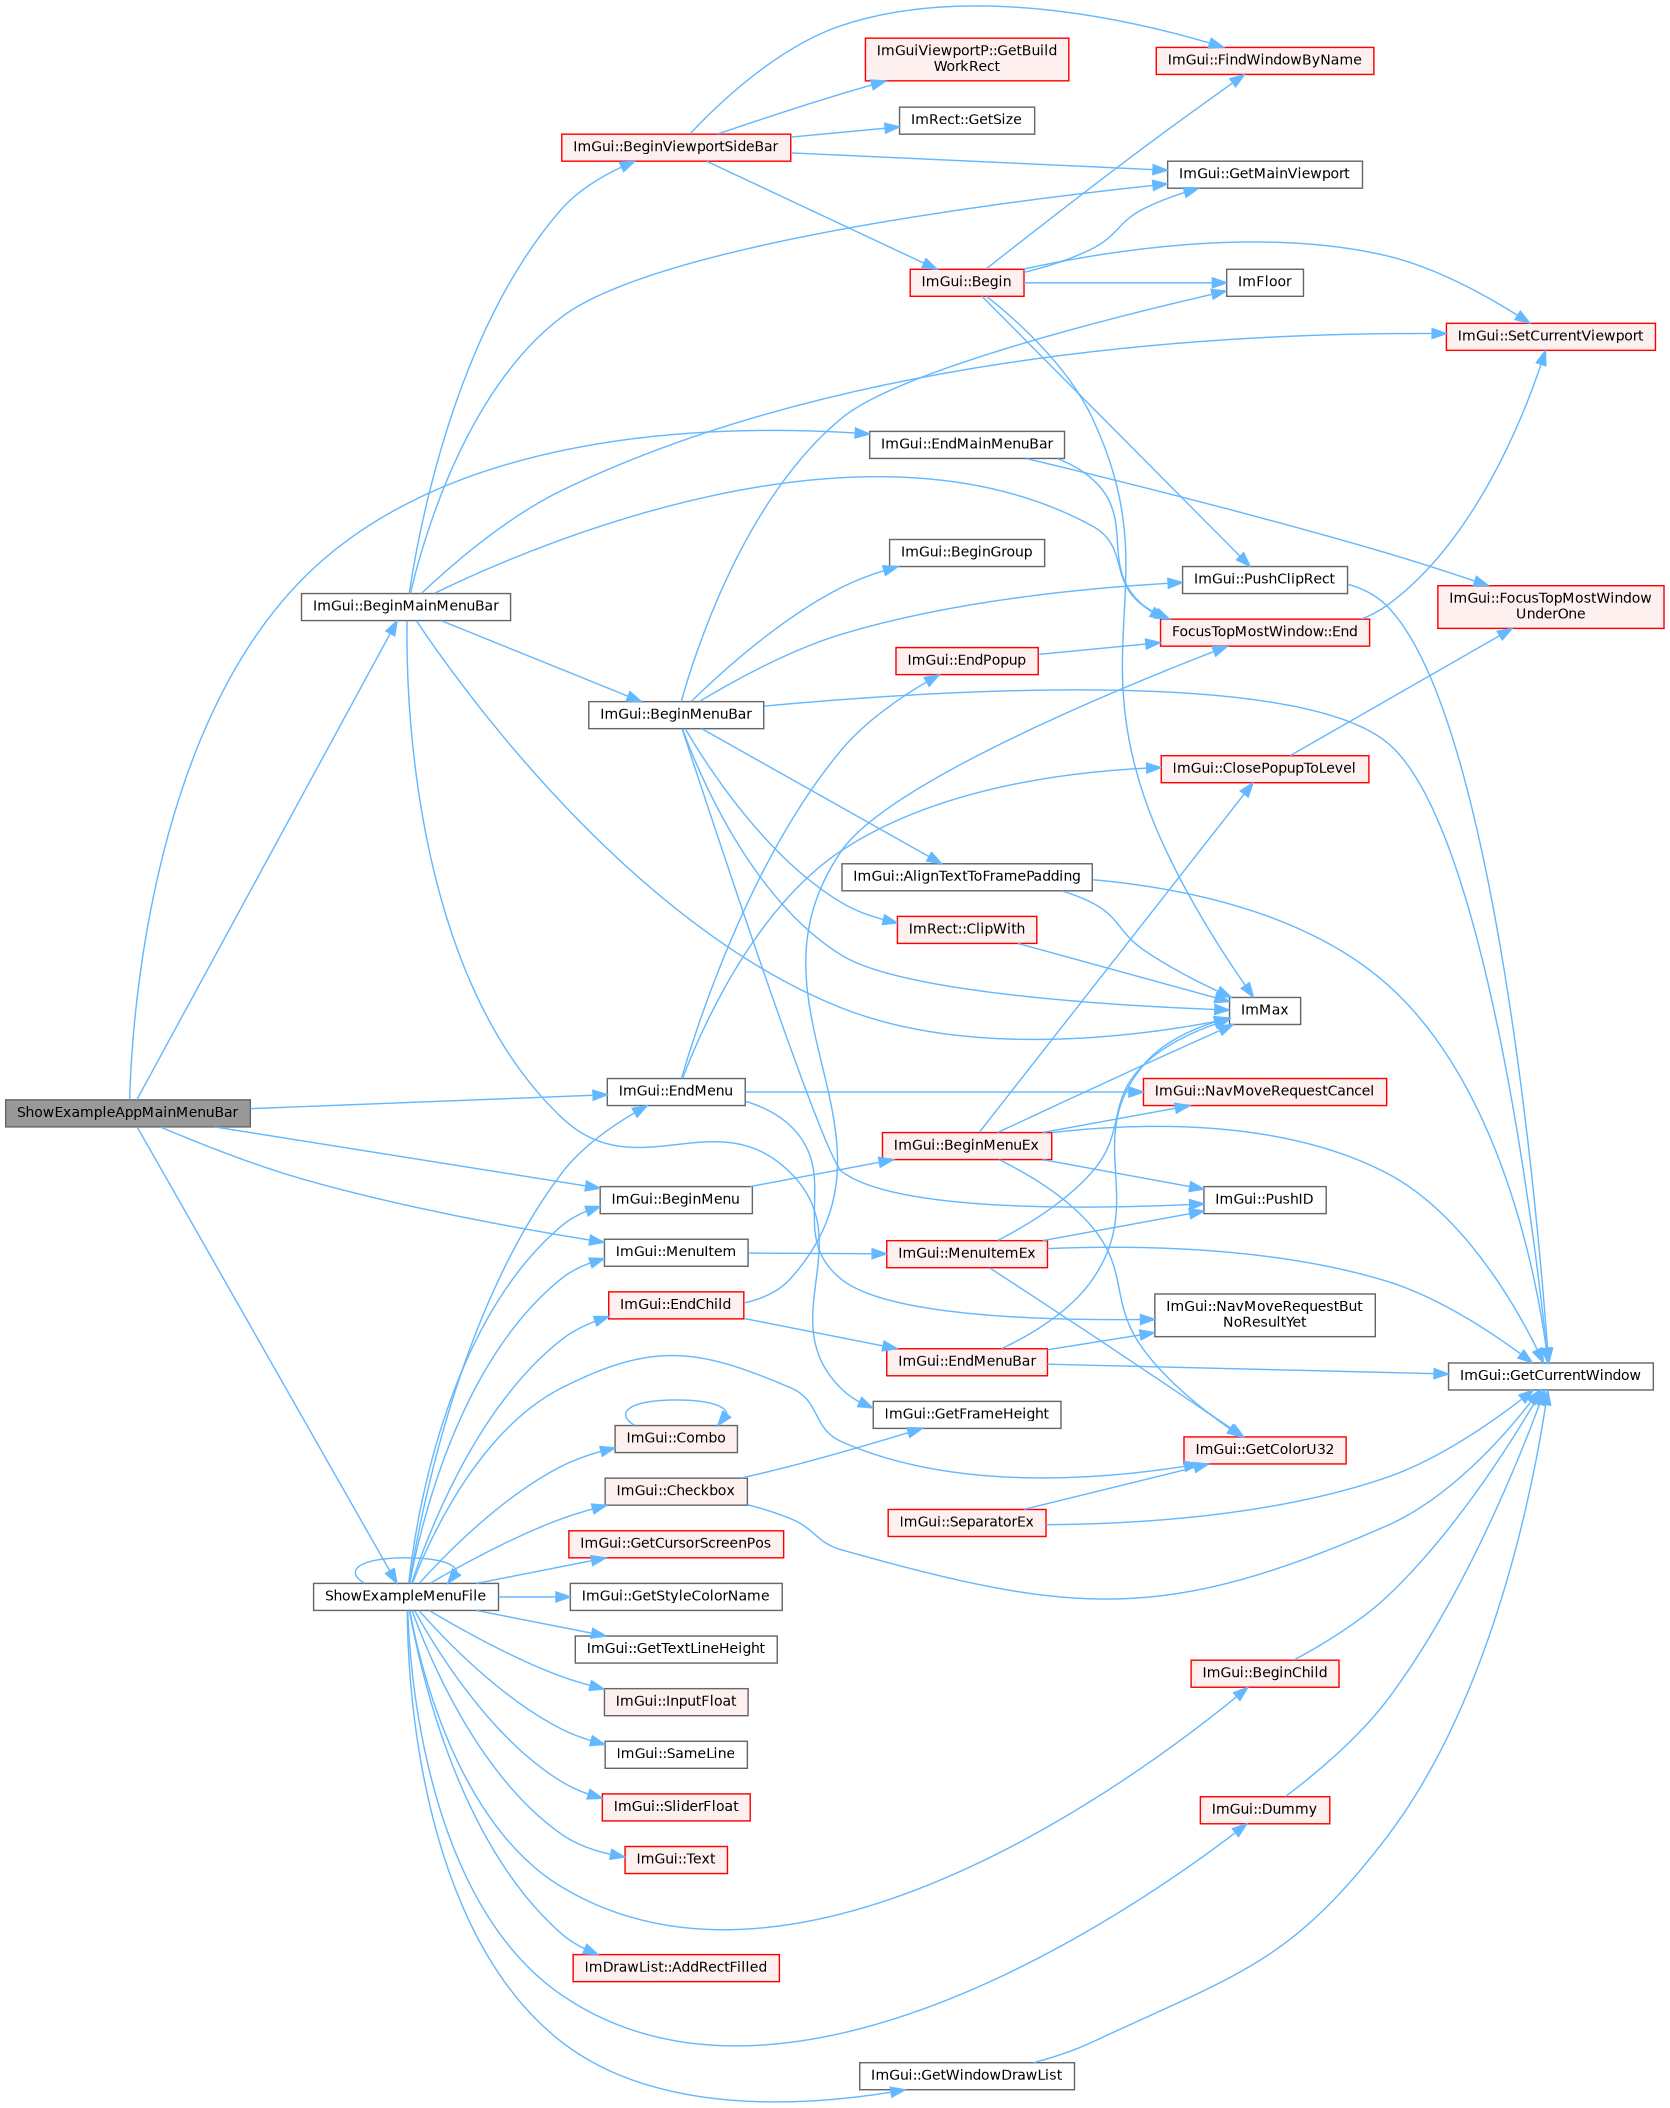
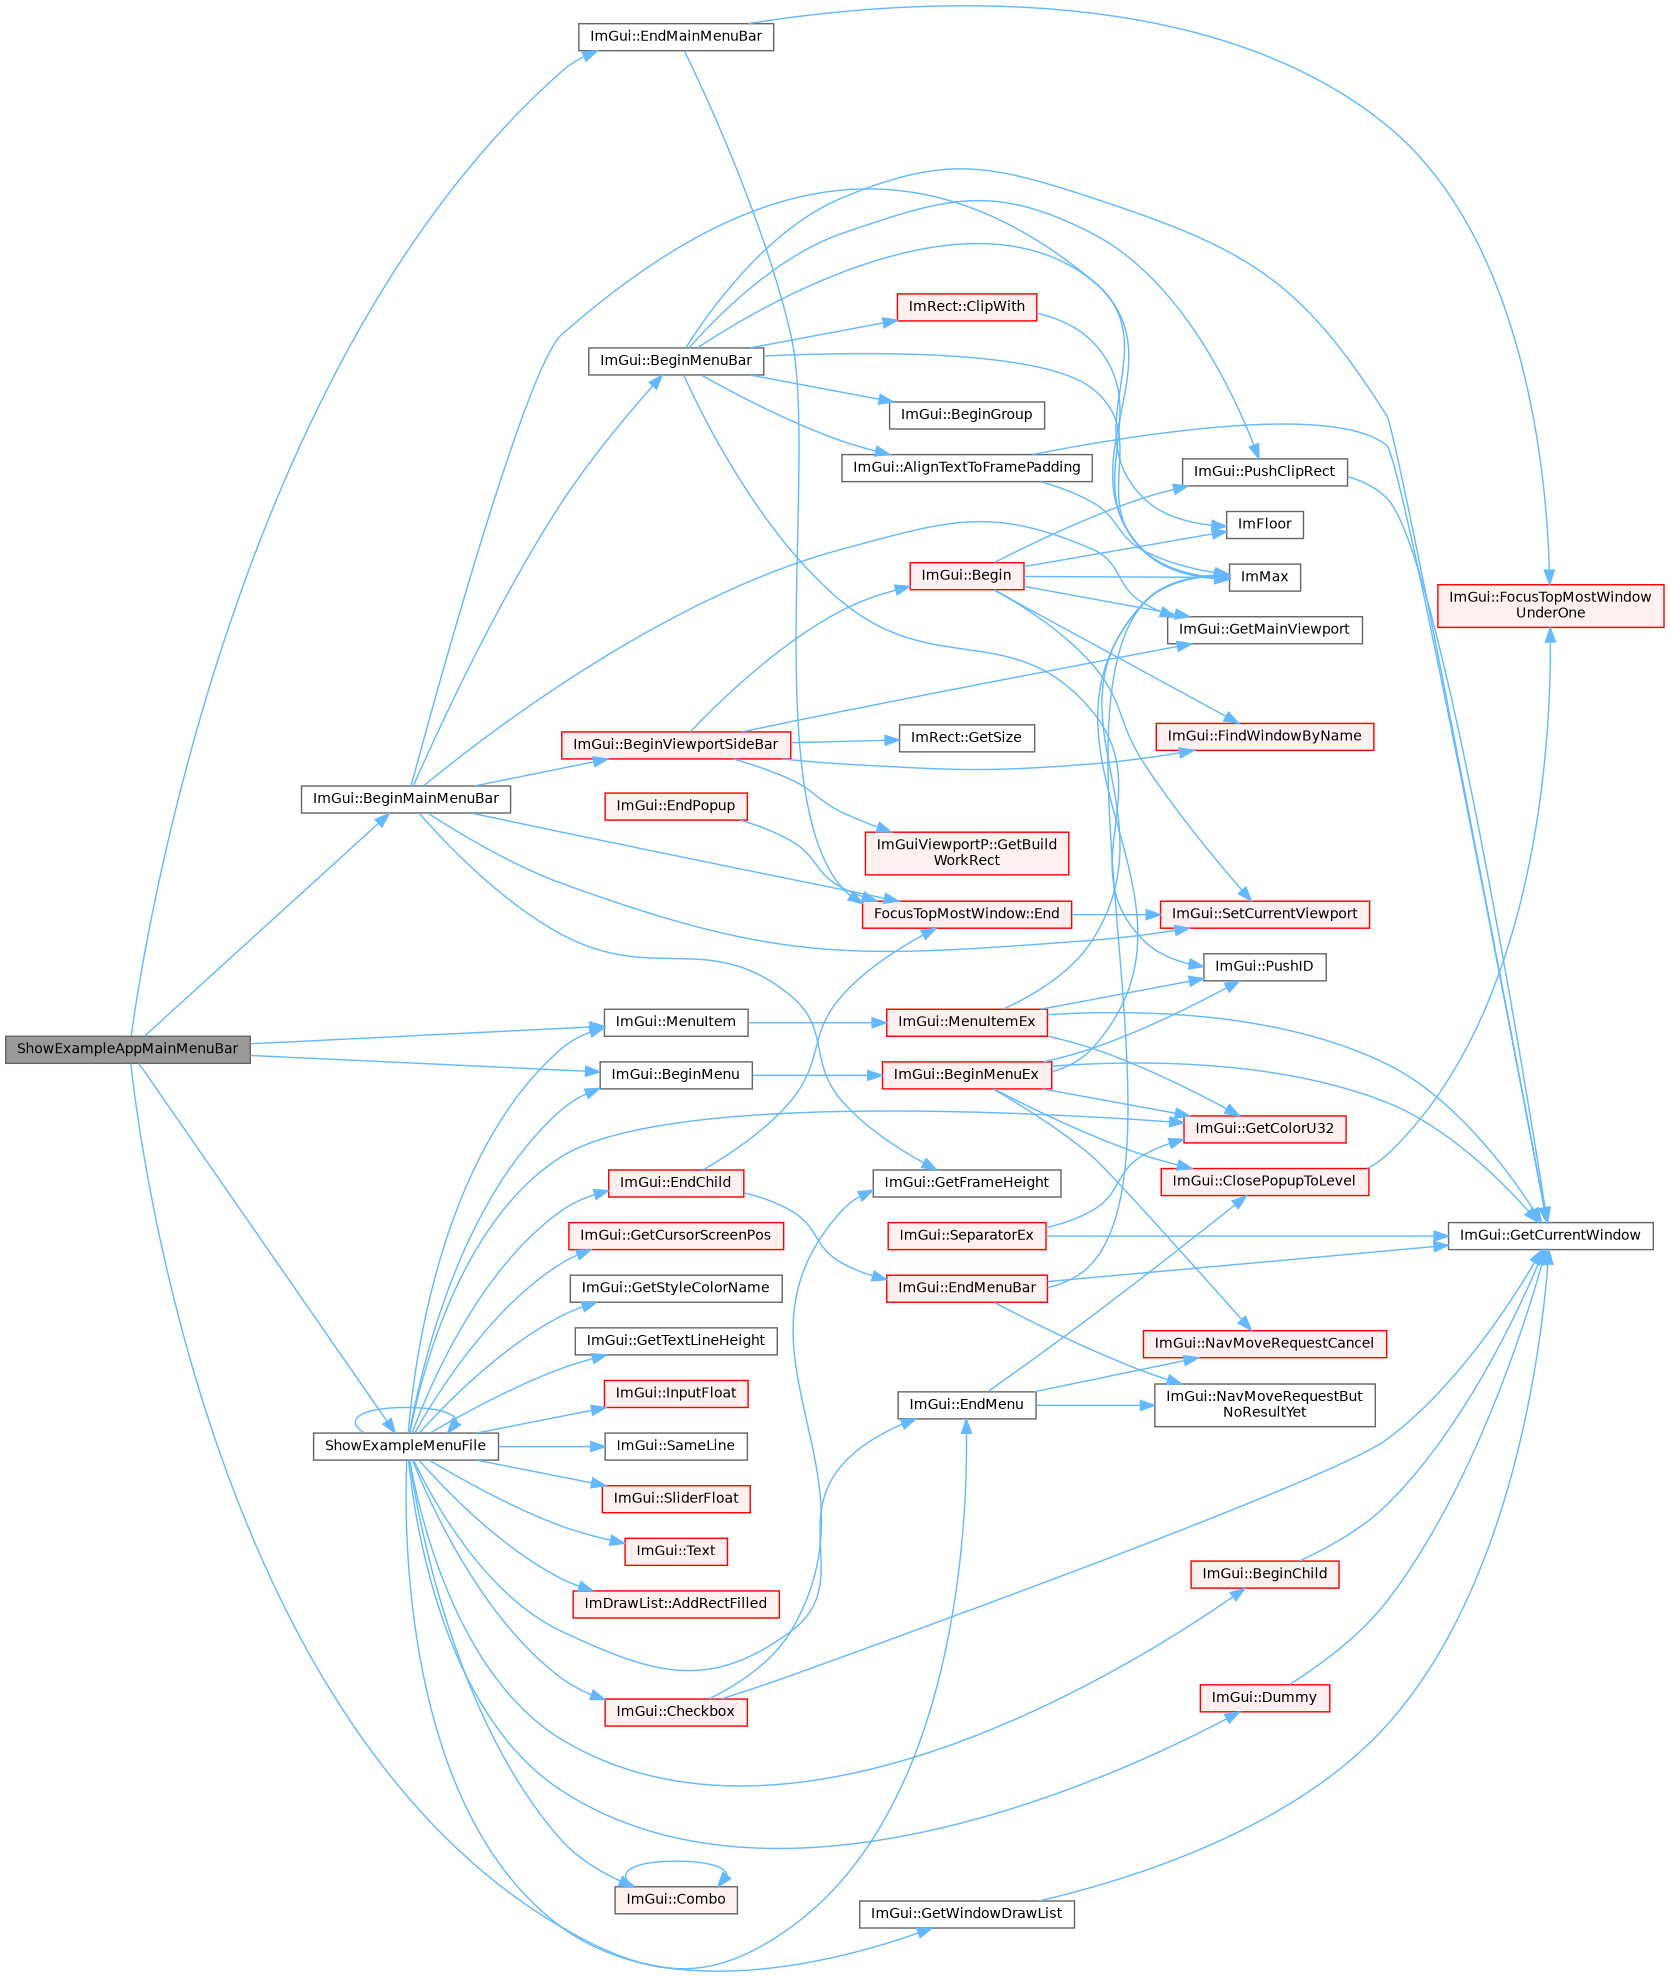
edge "ImGui::EndMenu" -> "ImGui::EndPopup": removed
node "ImGui::Checkbox": color grey40 -> red
node "ImGui::InputFloat": color grey40 -> red
